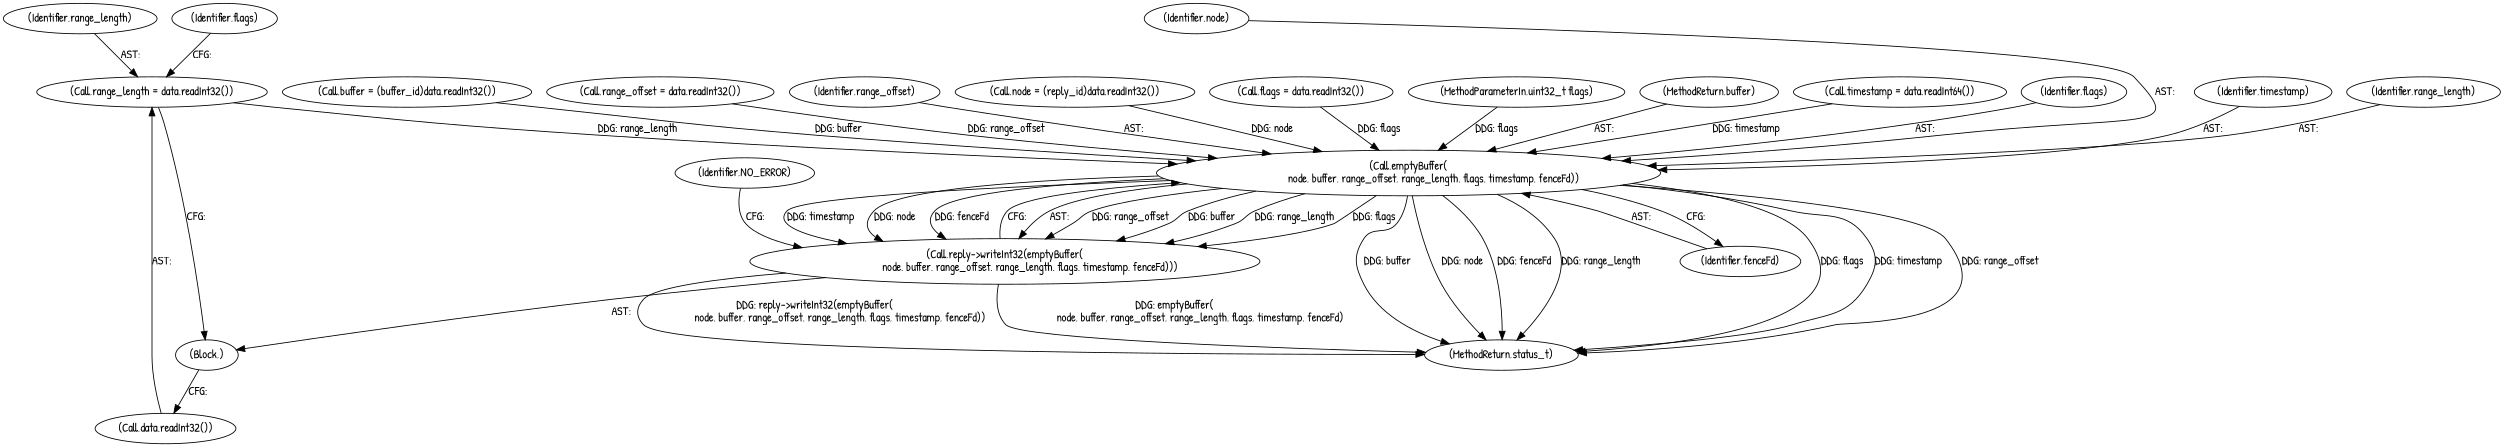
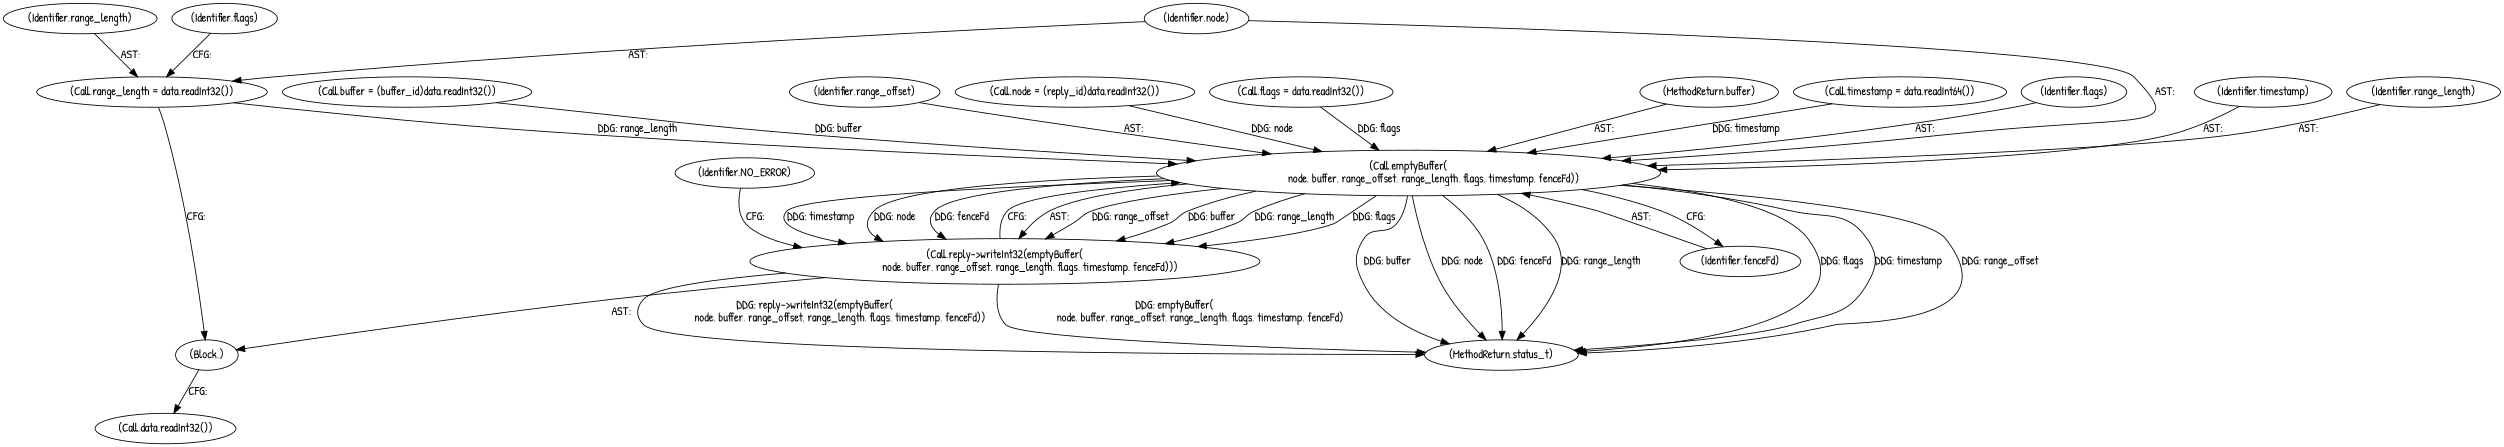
node "(Call,range_offset = data.readInt32())": removed
node "(MethodParameterIn,uint32_t flags)": removed
edge "(Call,data.readInt32())" -> "(Call,range_length = data.readInt32())": now "(Identifier,node)" -> "(Call,range_length = data.readInt32())"
